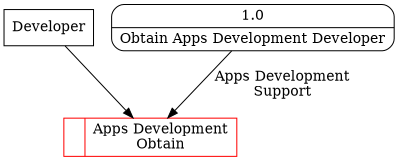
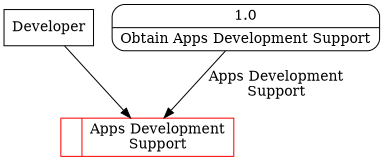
node "1.0": text "Obtain Apps Development Developer" -> "Obtain Apps Development Support"
node "Apps Development": text "Obtain" -> "Support"
